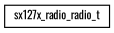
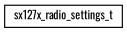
node "sx127x_radio_radio_t": label "sx127x_radio_radio_t" -> "sx127x_radio_settings_t"
